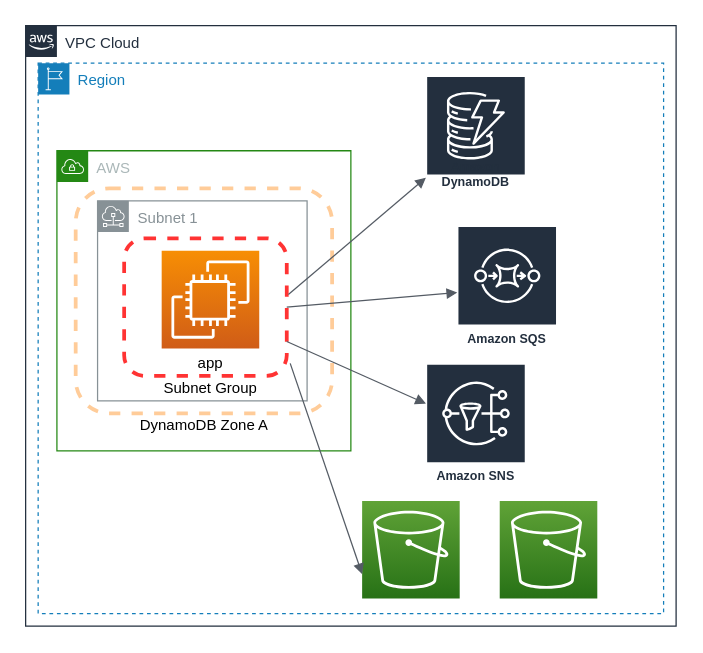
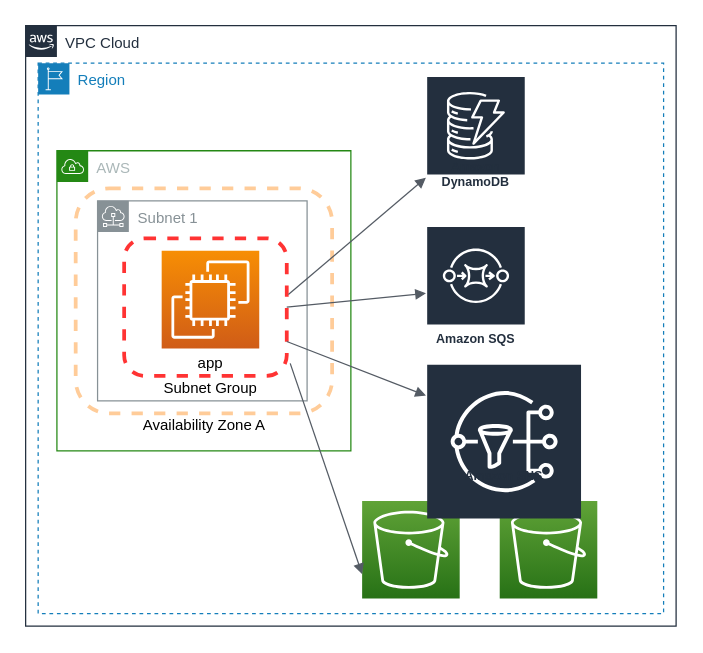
node "Amazon SQS": moved (507, 288) -> (476, 288)
node "DynamoDB Zone A": label "DynamoDB Zone A" -> "Availability Zone A"
node "Amazon SNS": size 100x125 -> 156x125
